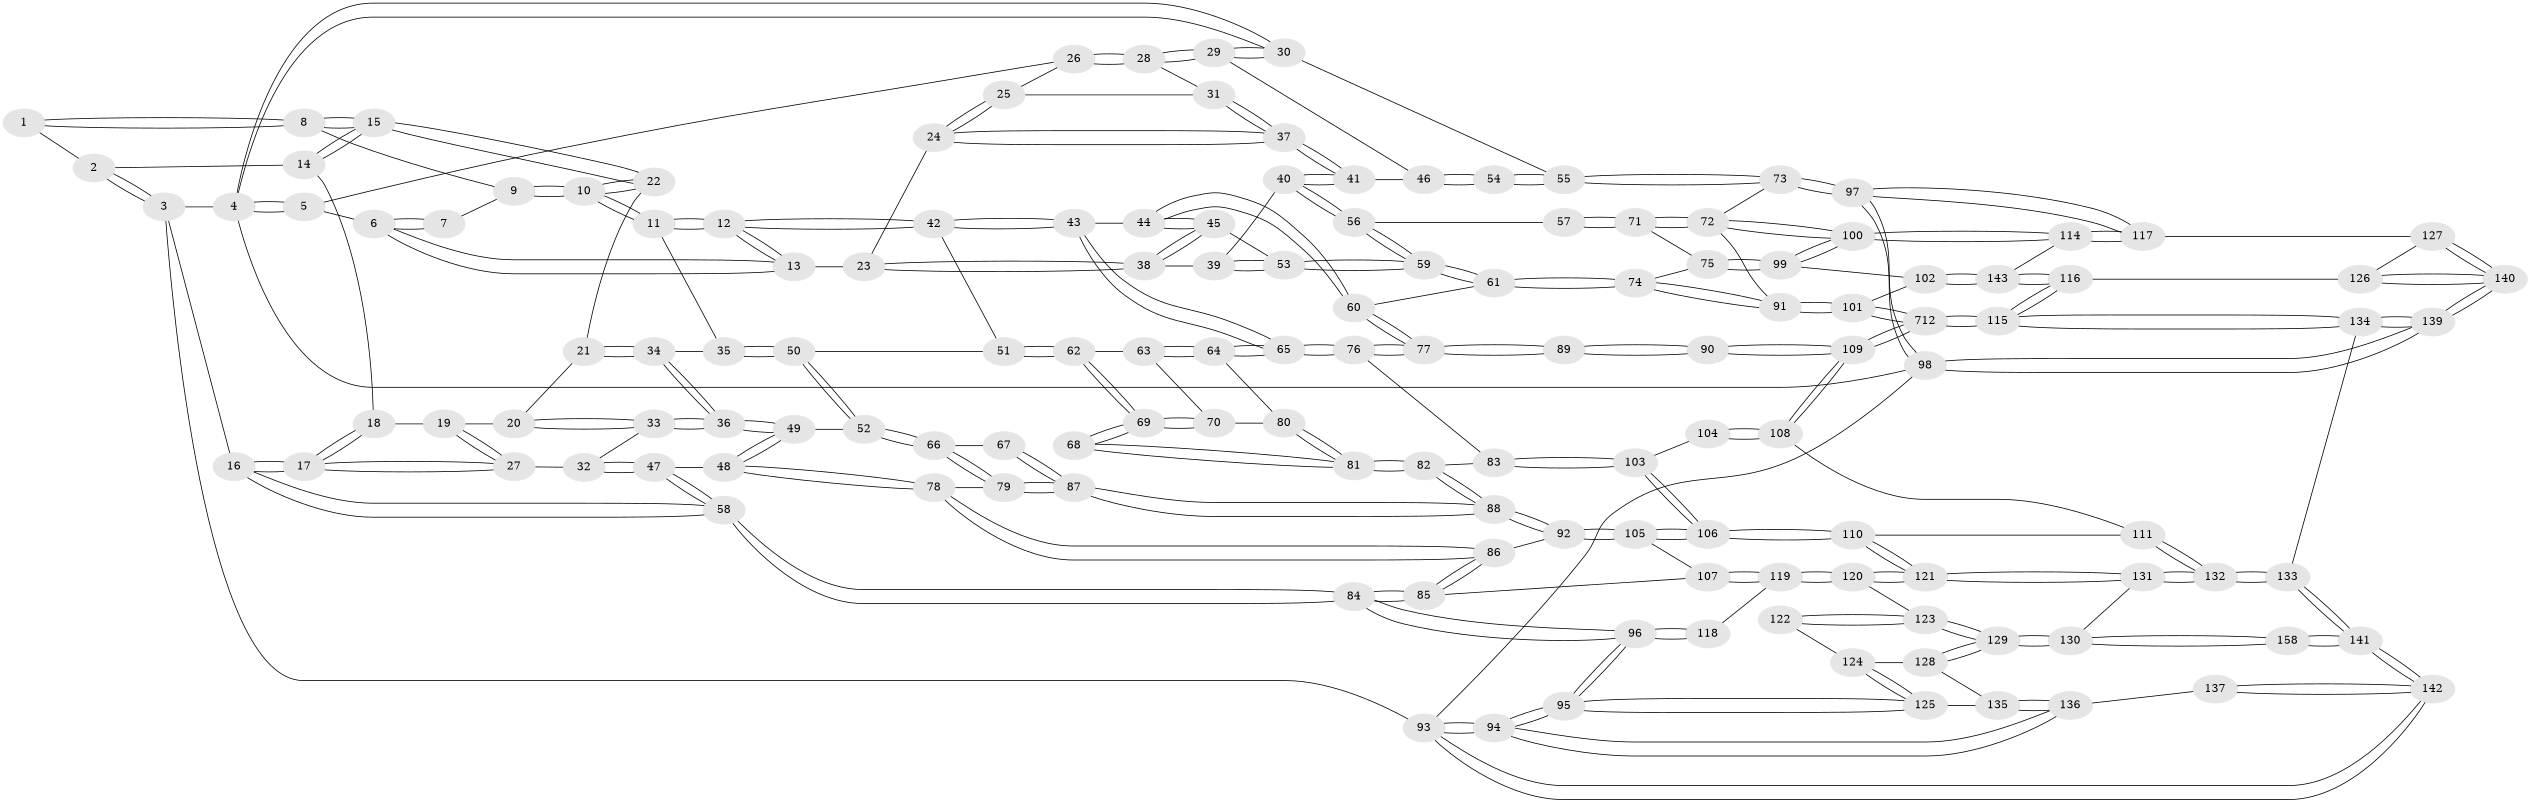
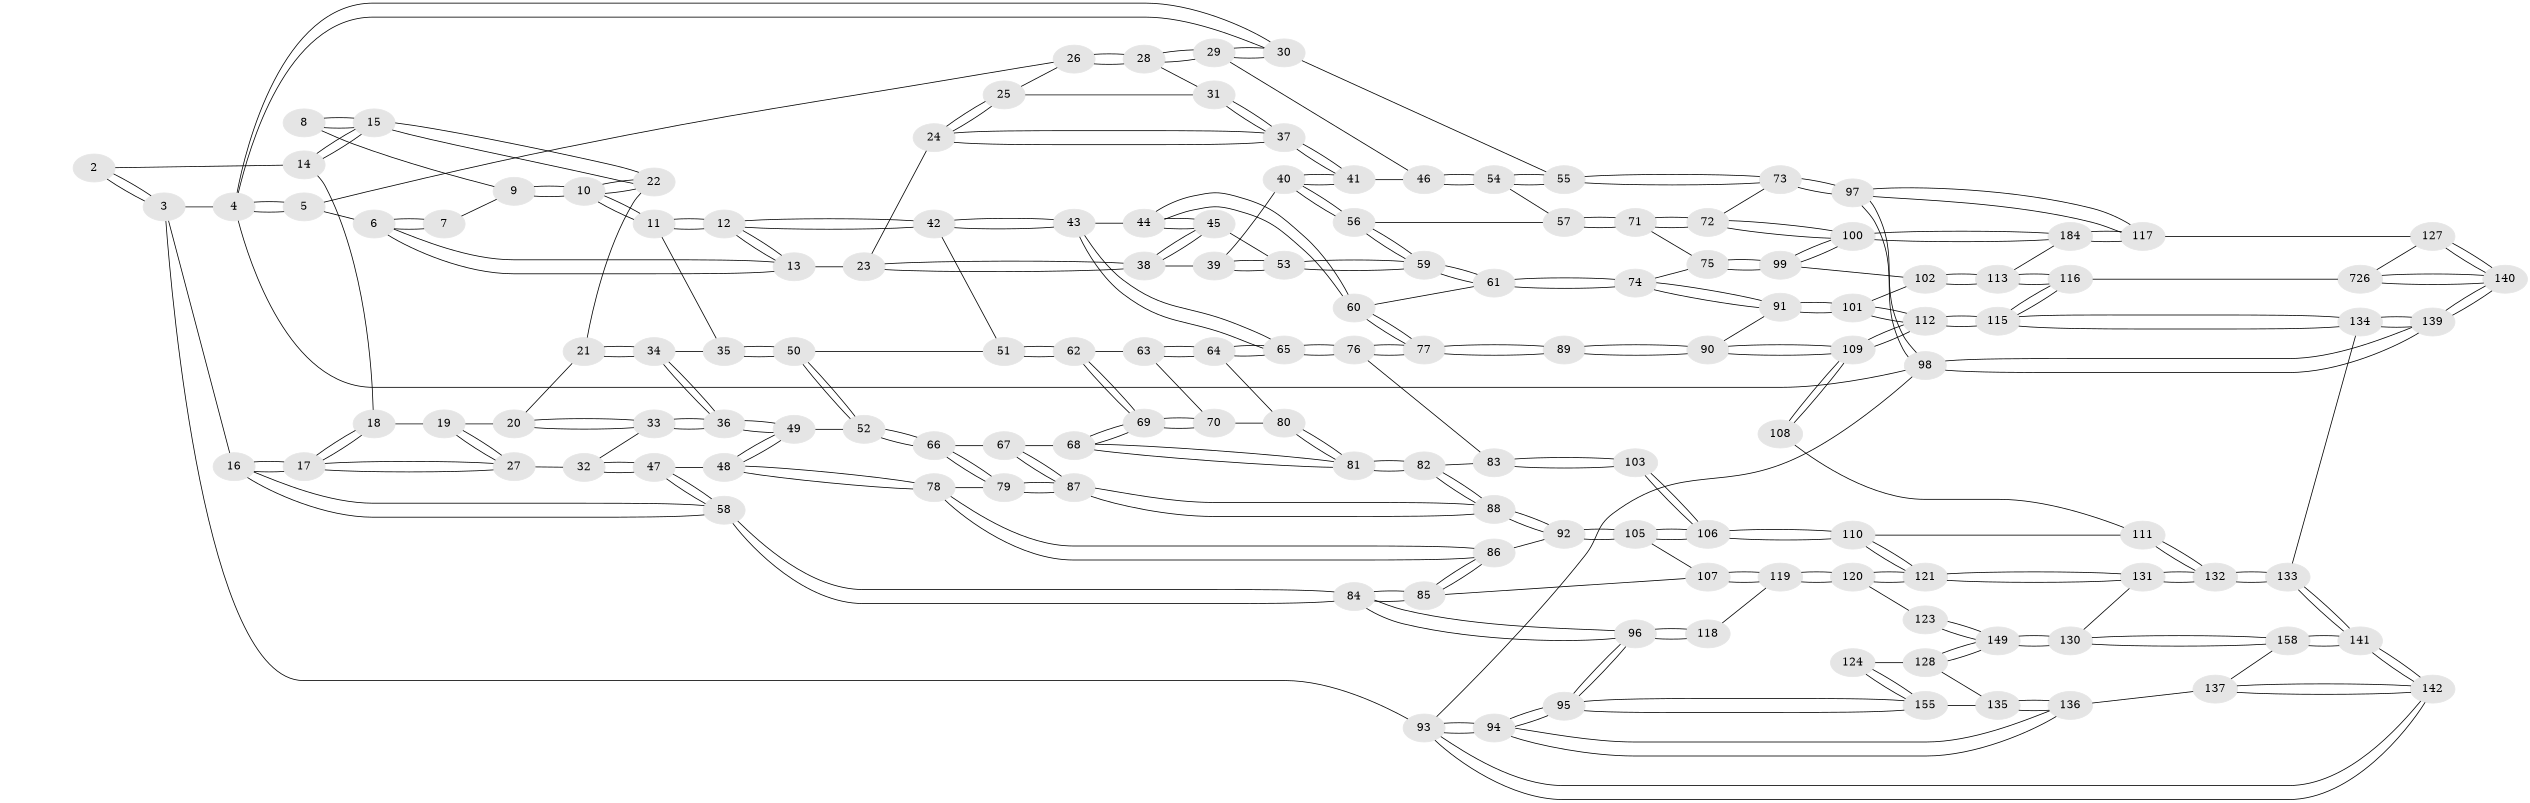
node "1": removed
edge "54" -- "57": added
node "114": label "114" -> "184"
edge "72" -- "91": now "90" -- "91"
node "143": label "143" -> "113"
node "126": label "126" -> "726"
node "712": label "712" -> "112"
node "104": removed
edge "67" -- "68": added
node "122": removed
node "129": label "129" -> "149"
edge "158" -- "137": added
node "125": label "125" -> "155"
